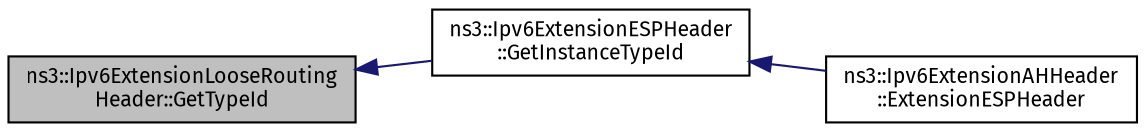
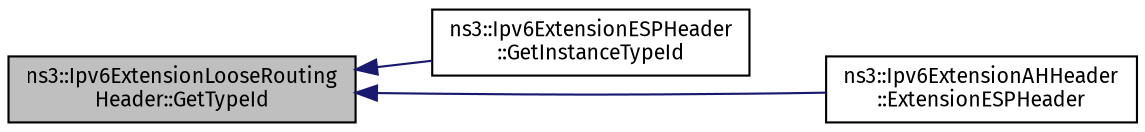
edge "ns3::Ipv6ExtensionAHHeader ::ExtensionESPHeader" -> "ns3::Ipv6ExtensionESPHeader ::GetInstanceTypeId": now "ns3::Ipv6ExtensionAHHeader ::ExtensionESPHeader" -> "ns3::Ipv6ExtensionLooseRouting Header::GetTypeId"
